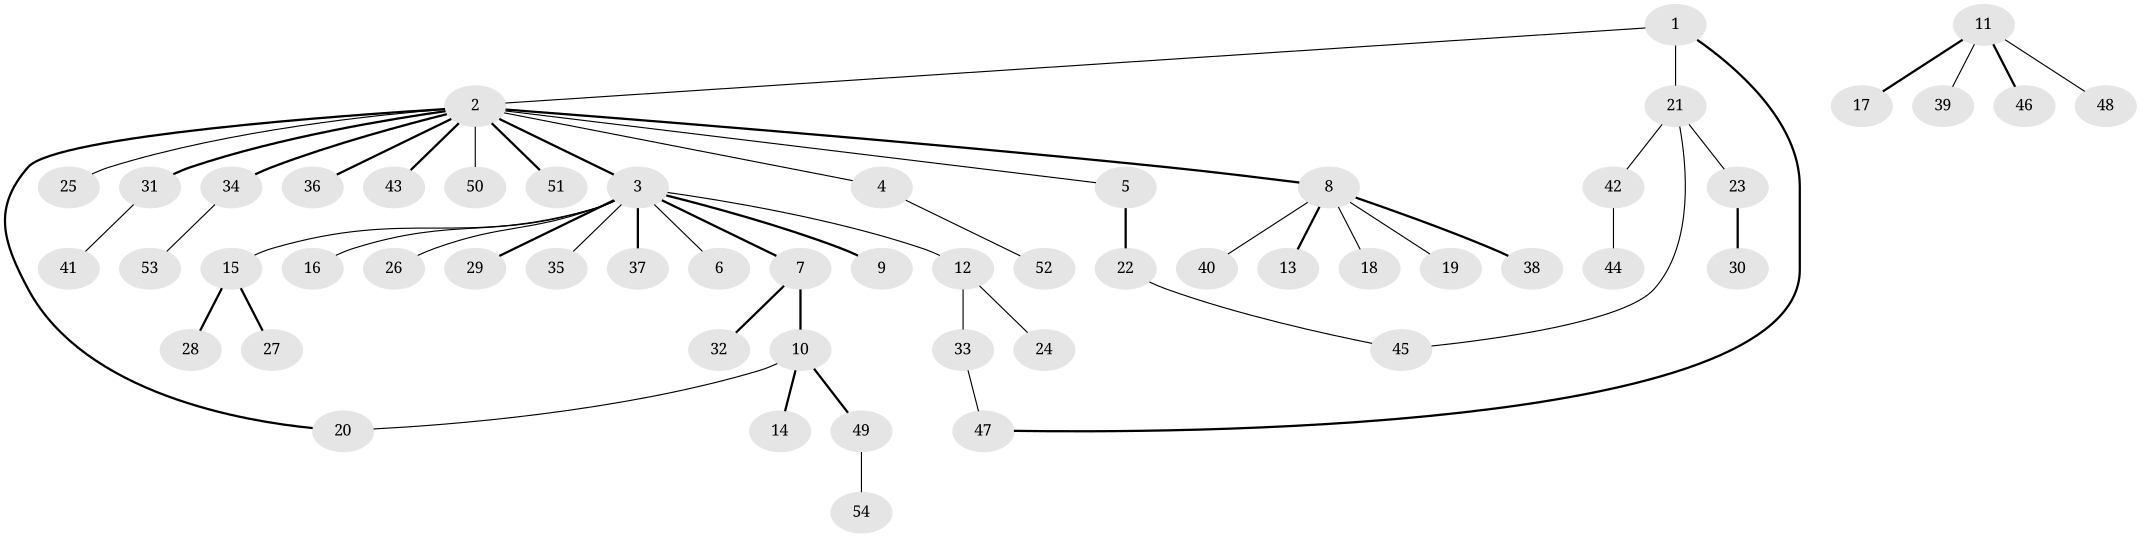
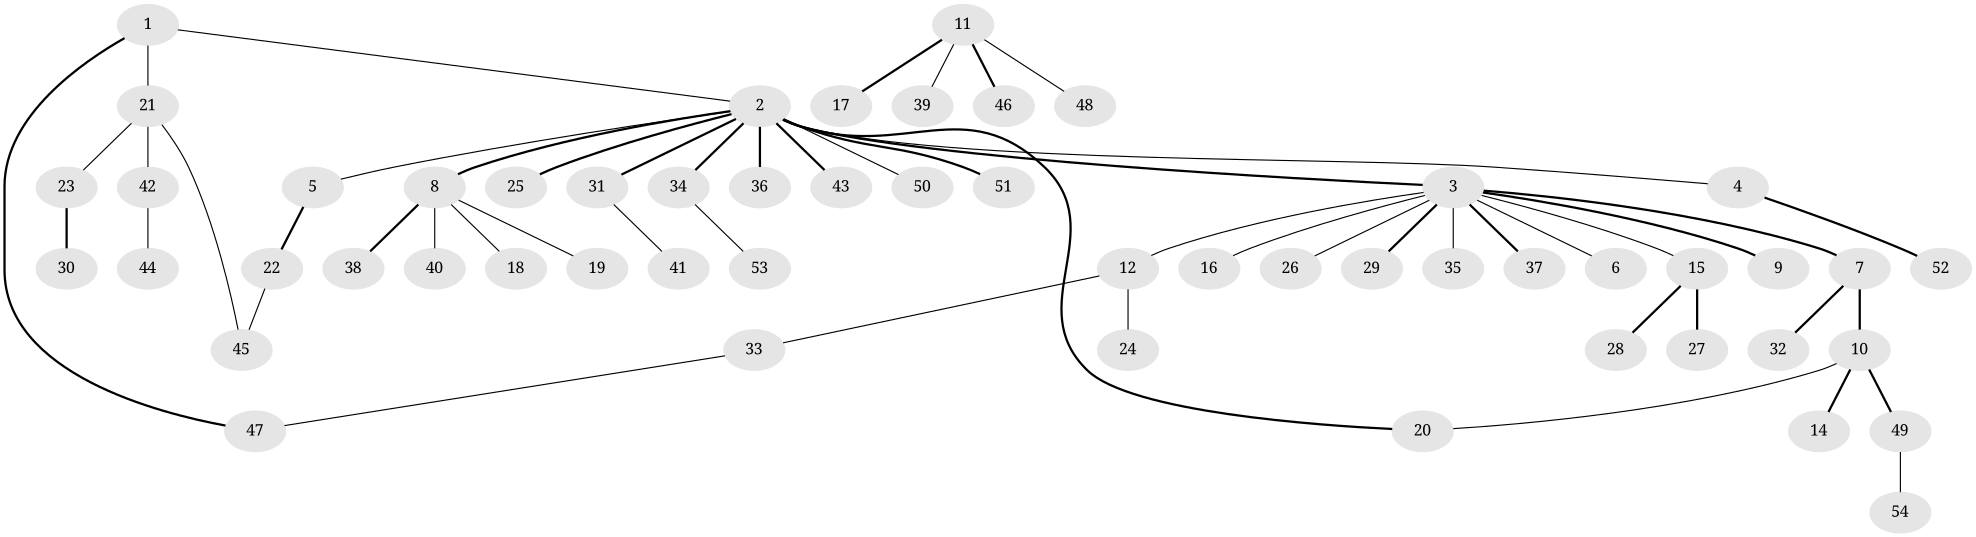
edge "2" -- "25": style solid -> bold
edge "4" -- "52": style solid -> bold
node "13": removed
